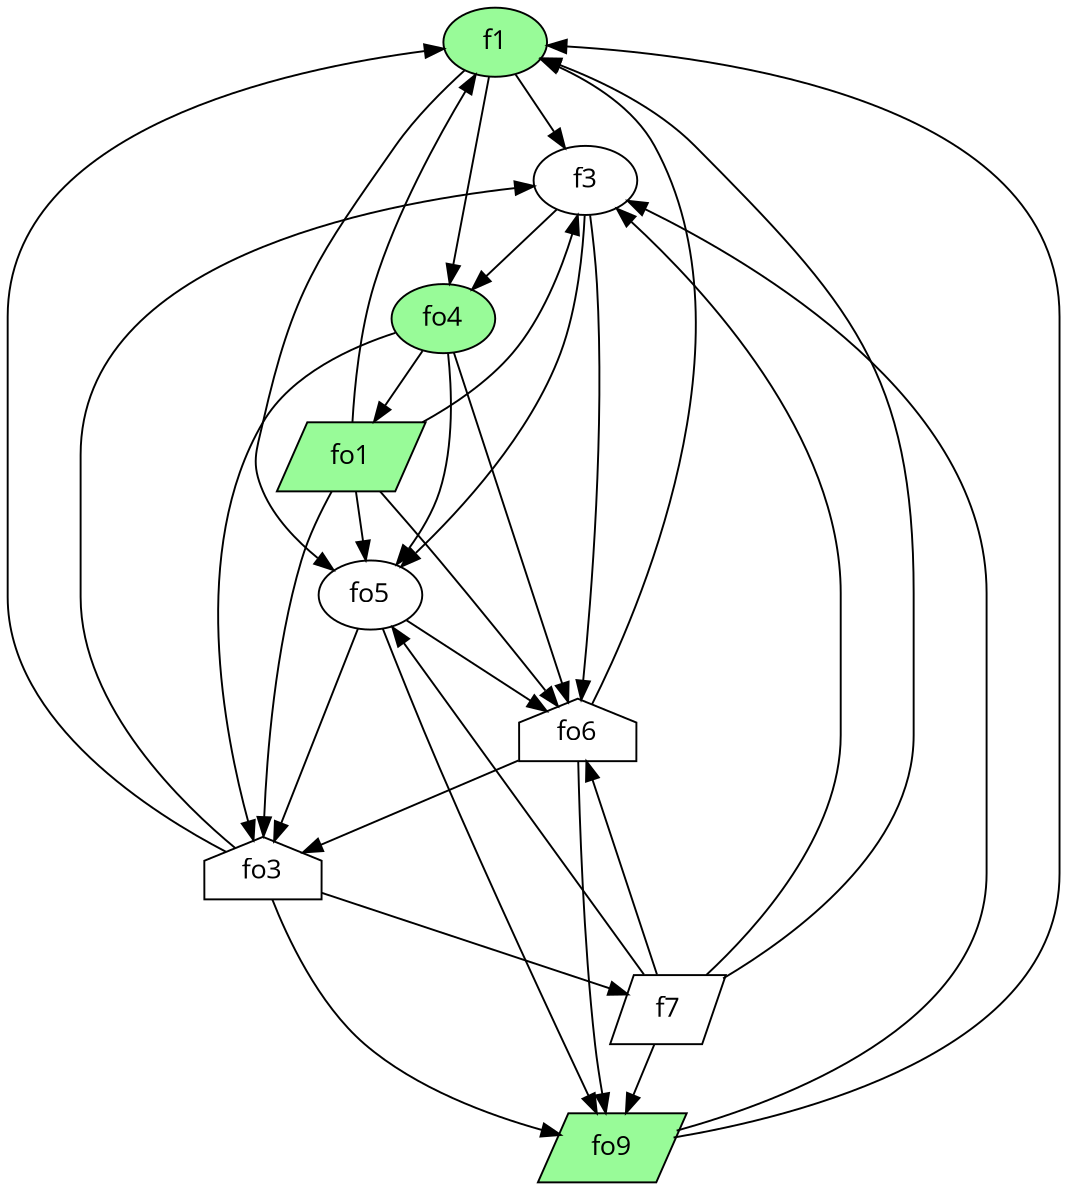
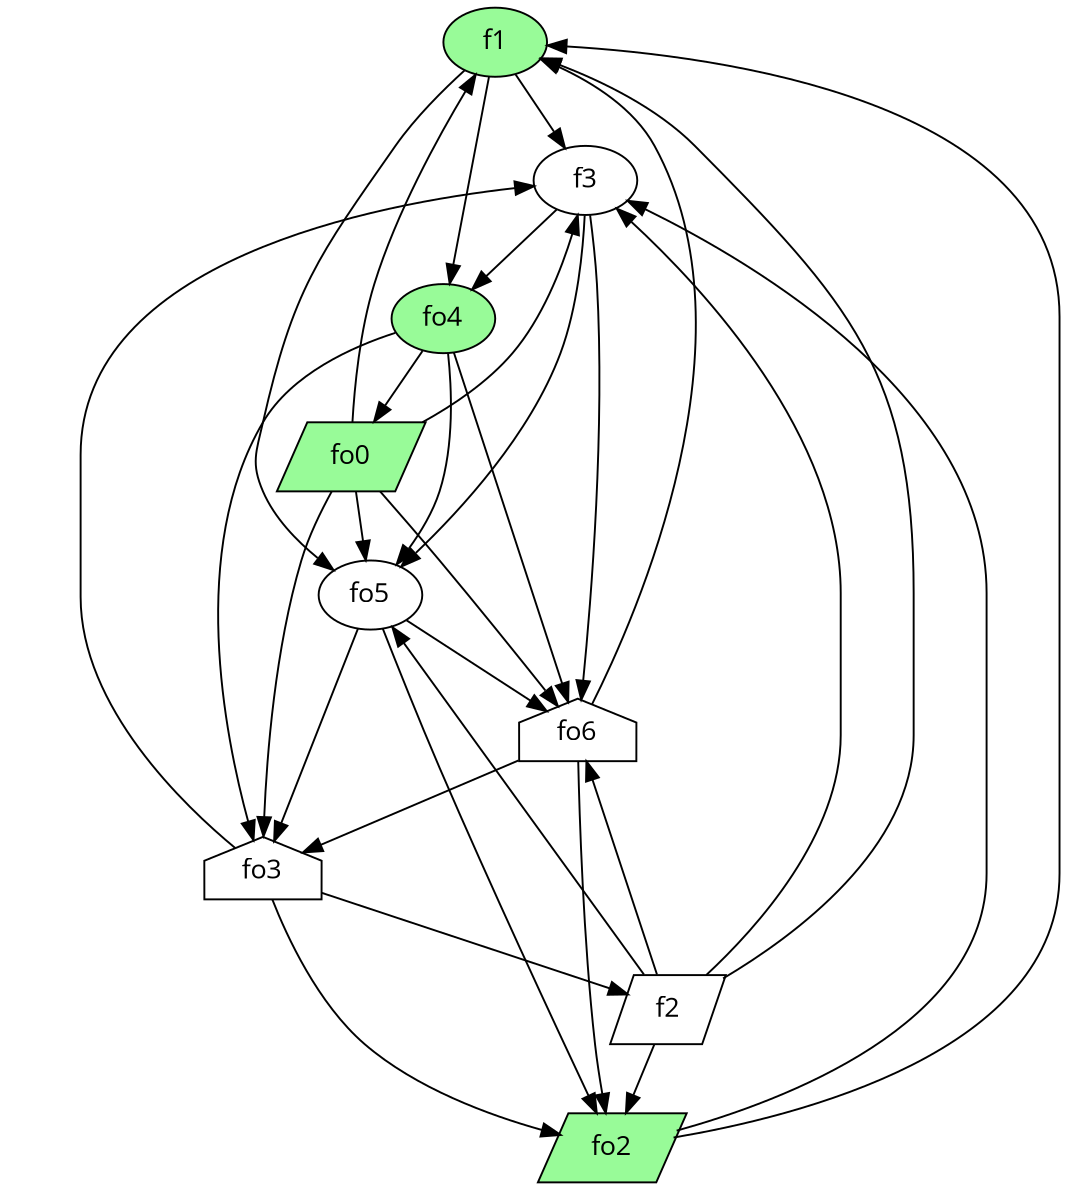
edge "fo3" -> "f1": removed
node "fo1": label "fo1" -> "fo0"
node "f7": label "f7" -> "f2"
node "fo9": label "fo9" -> "fo2"
